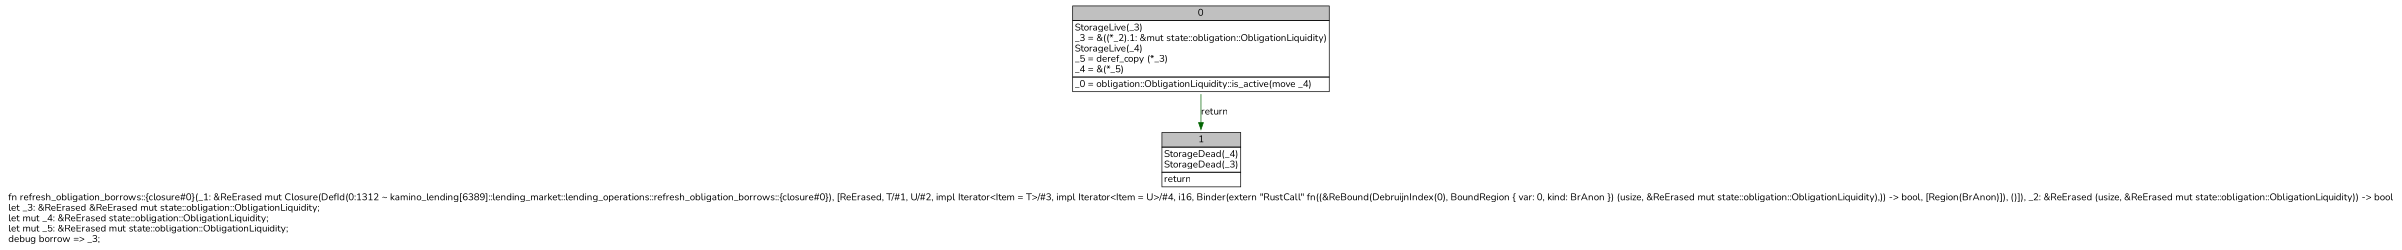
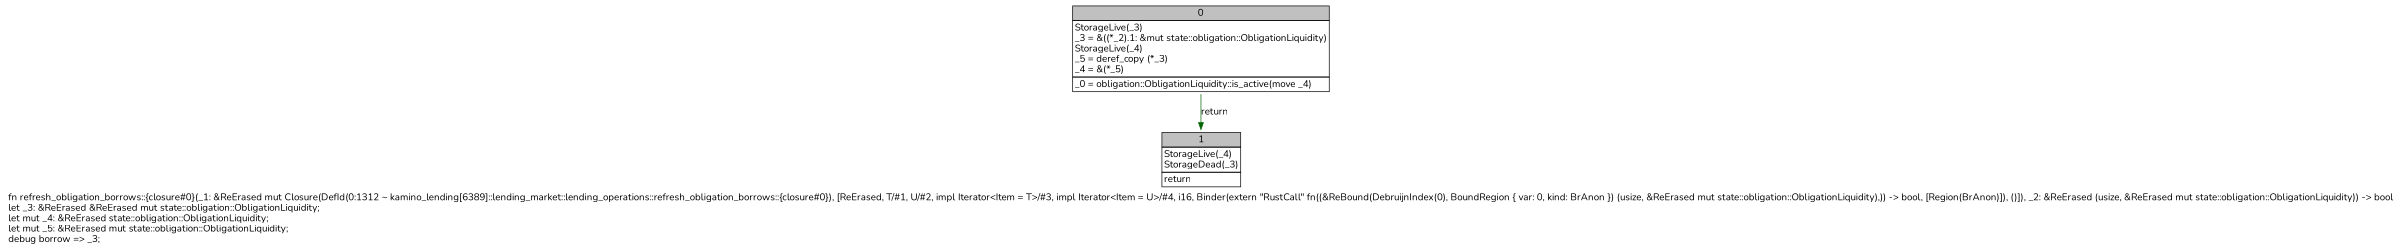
node "1": text "StorageDead(_4)" -> "StorageLive(_4)"
